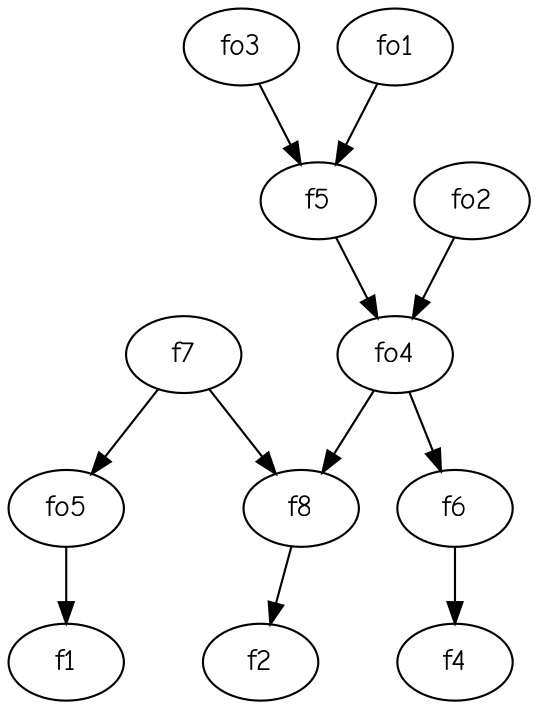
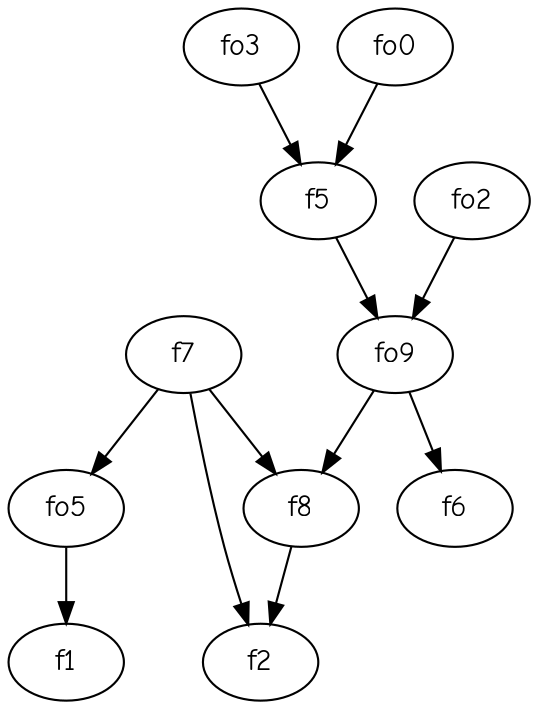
node "fo1": label "fo1" -> "fo0"
node "fo4": label "fo4" -> "fo9"
edge "f7" -> "f2": added
node "f4": removed
